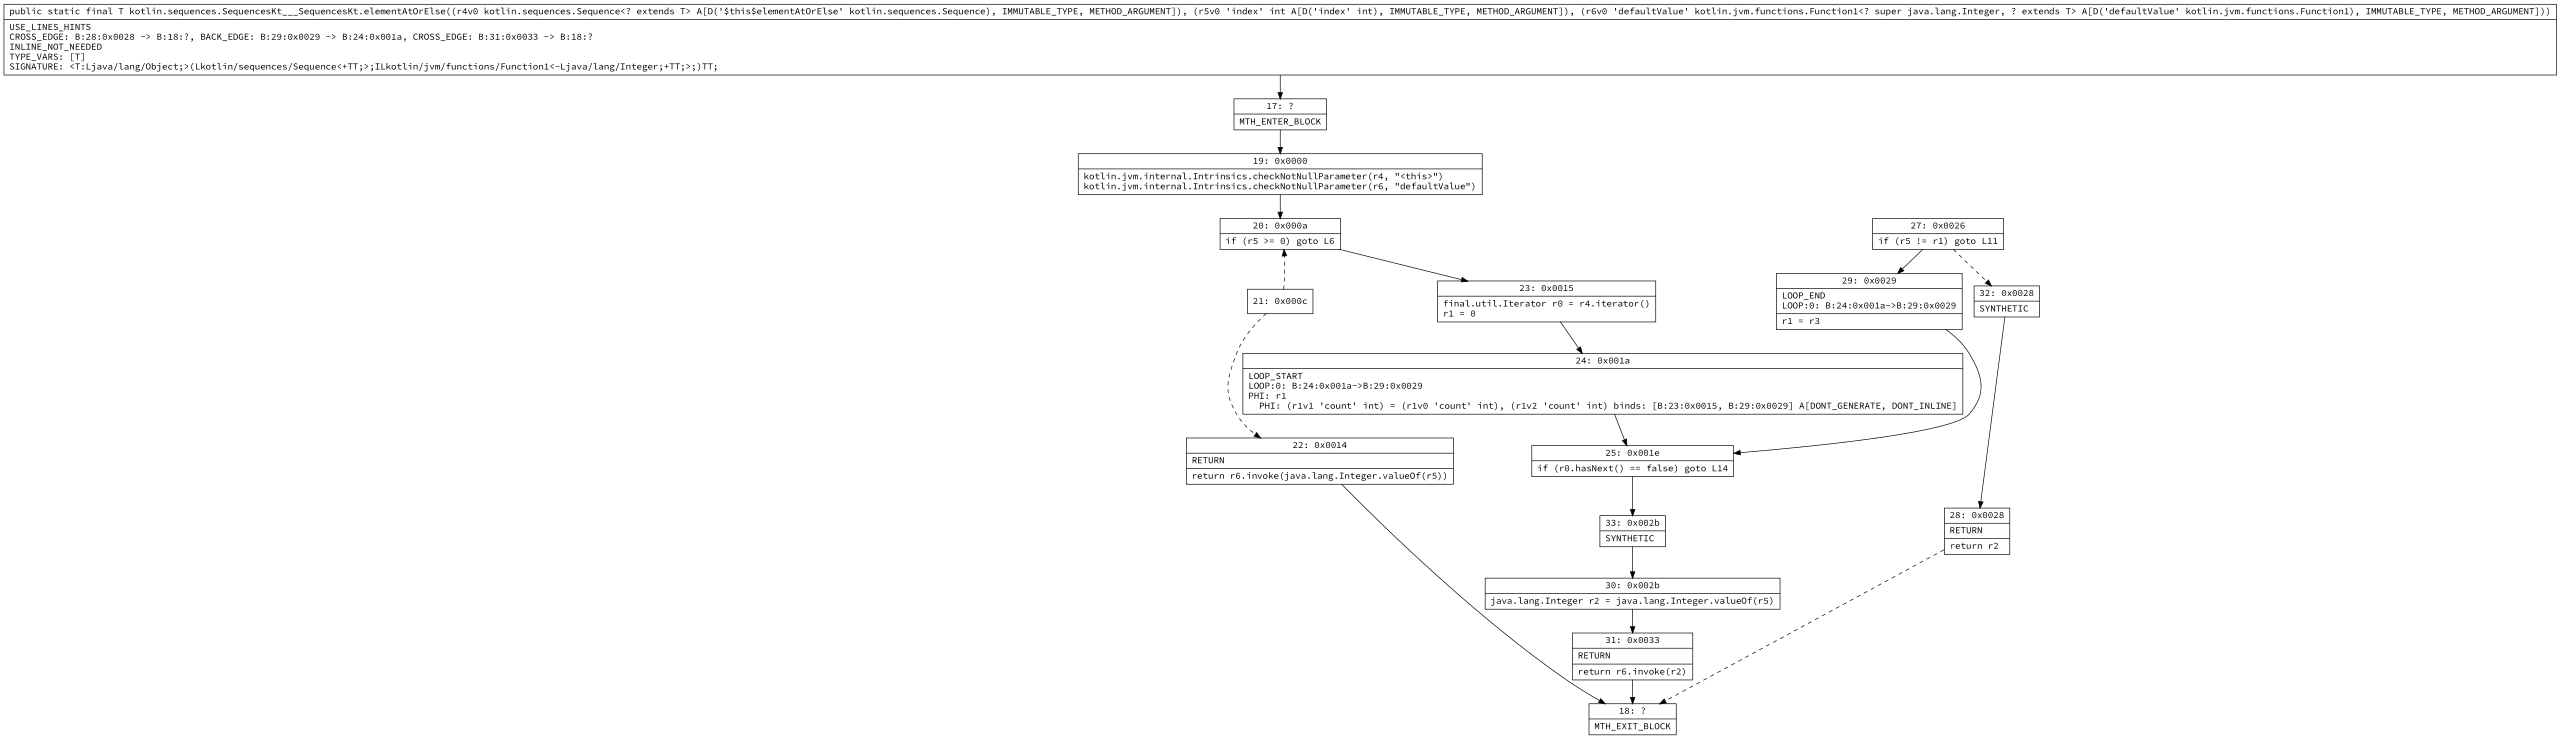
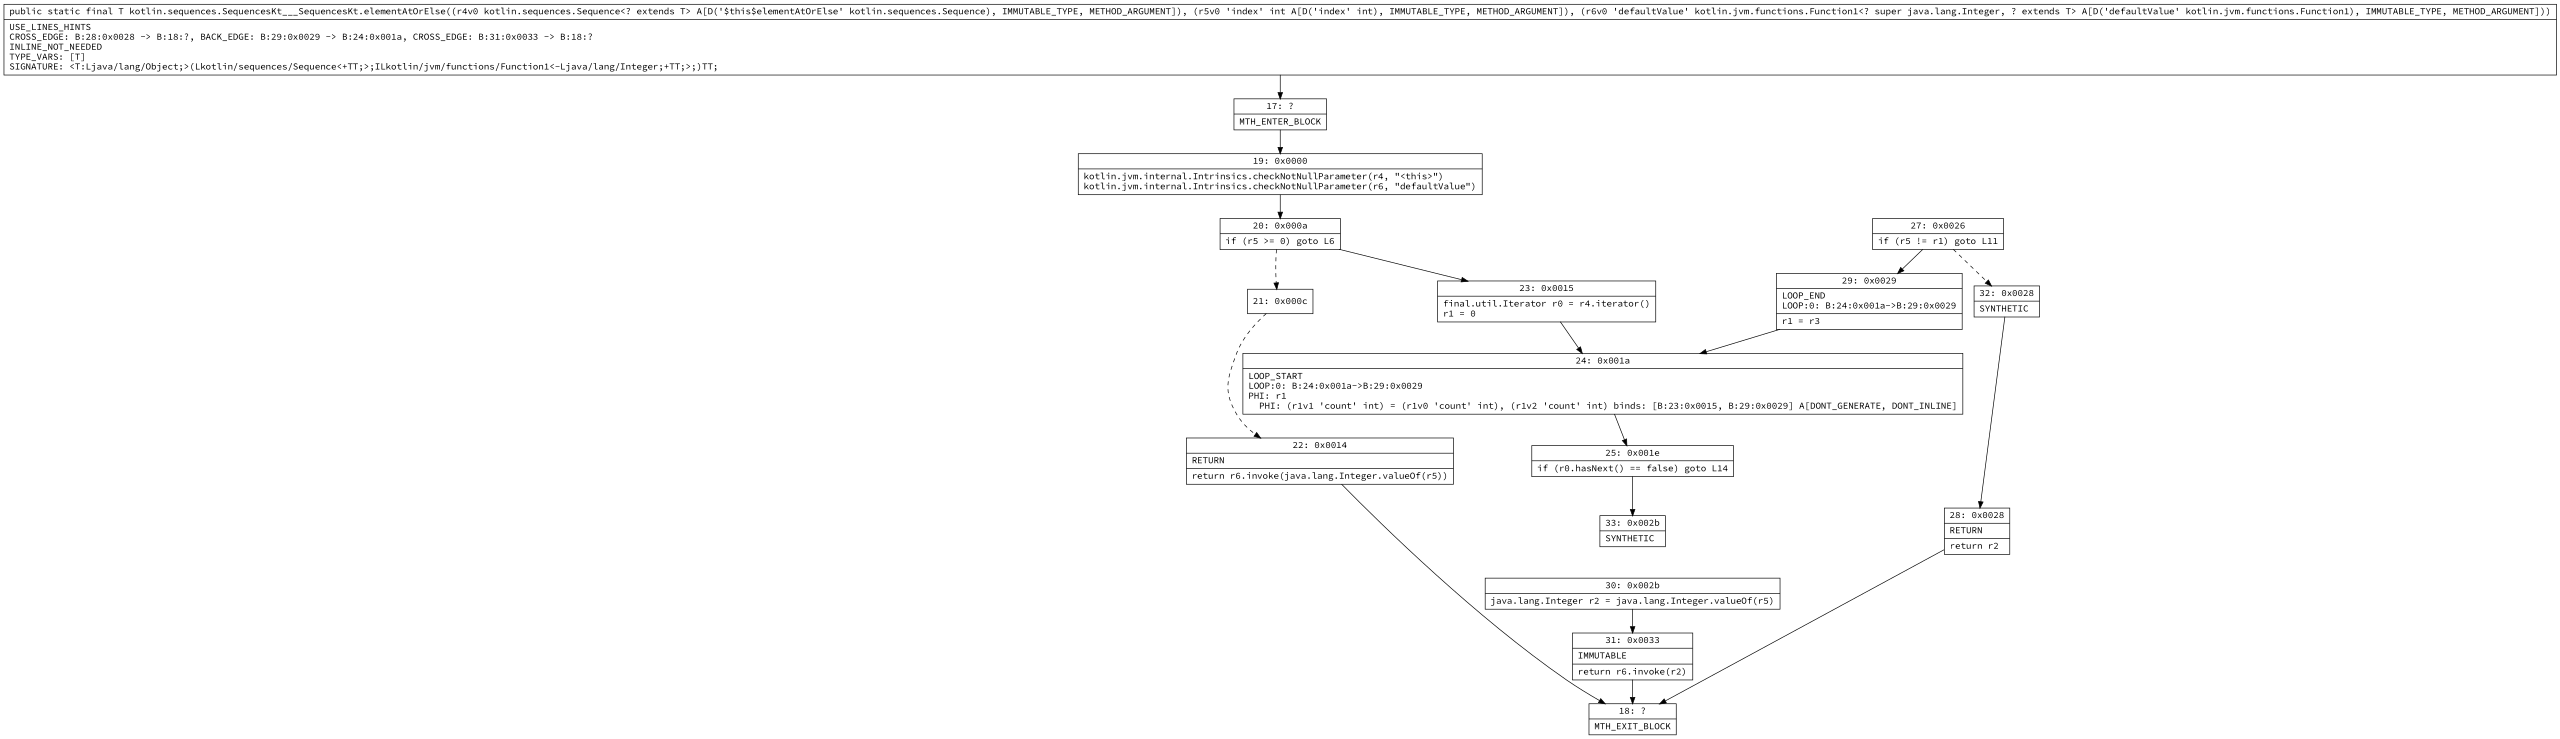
edge "21: 0x000c" -> "20: 0x000a": reversed
edge "29: 0x0029" -> "25: 0x001e": now "29: 0x0029" -> "24: 0x001a"
edge "33: 0x002b" -> "30: 0x002b": removed
edge "28: 0x0028" -> "18: ?": style dashed -> solid
node "31: 0x0033": text "RETURN" -> "IMMUTABLE"
